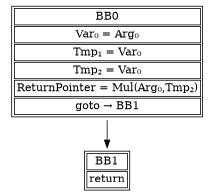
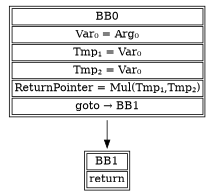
node "BB0": text "ReturnPointer = Mul(Arg₀,Tmp₂)" -> "ReturnPointer = Mul(Tmp₁,Tmp₂)"
